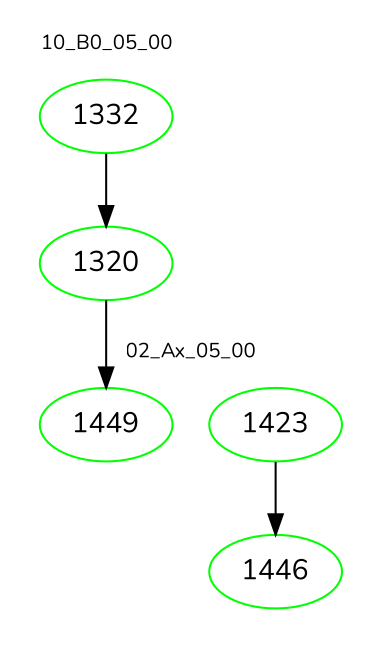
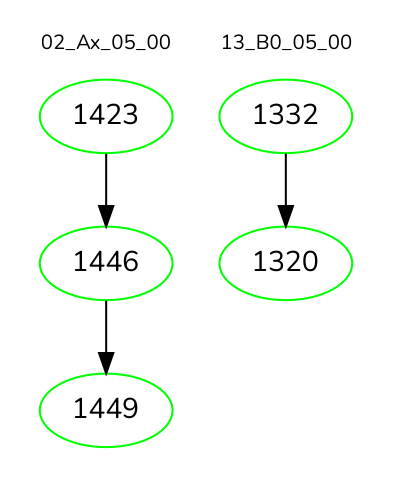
cluster "10_B0_05_00": label "10_B0_05_00" -> "13_B0_05_00"
edge "1320" -> "1449": now "1446" -> "1449"
